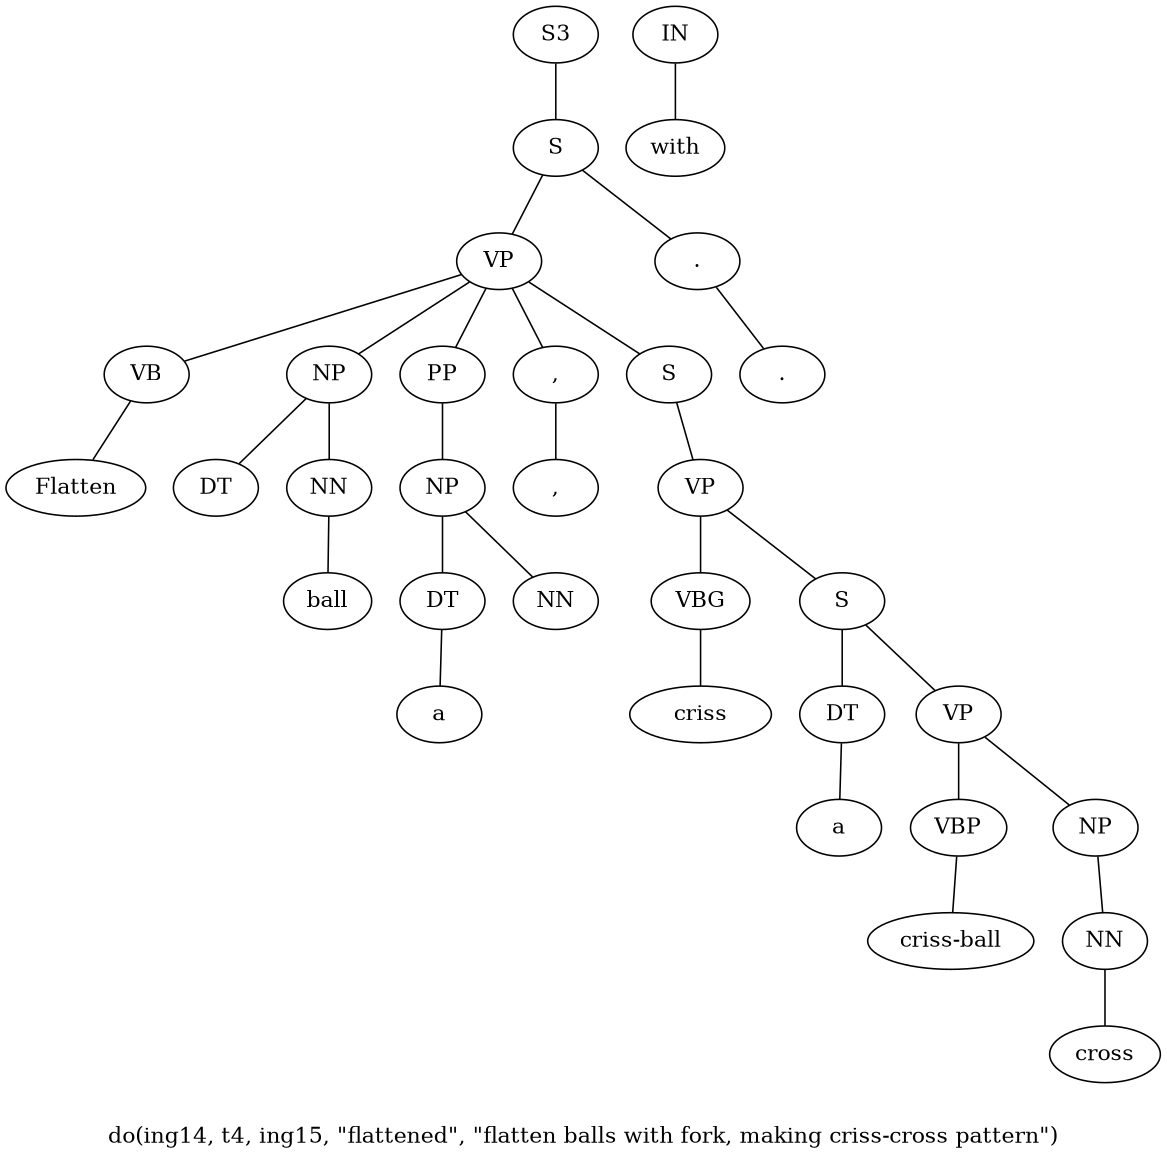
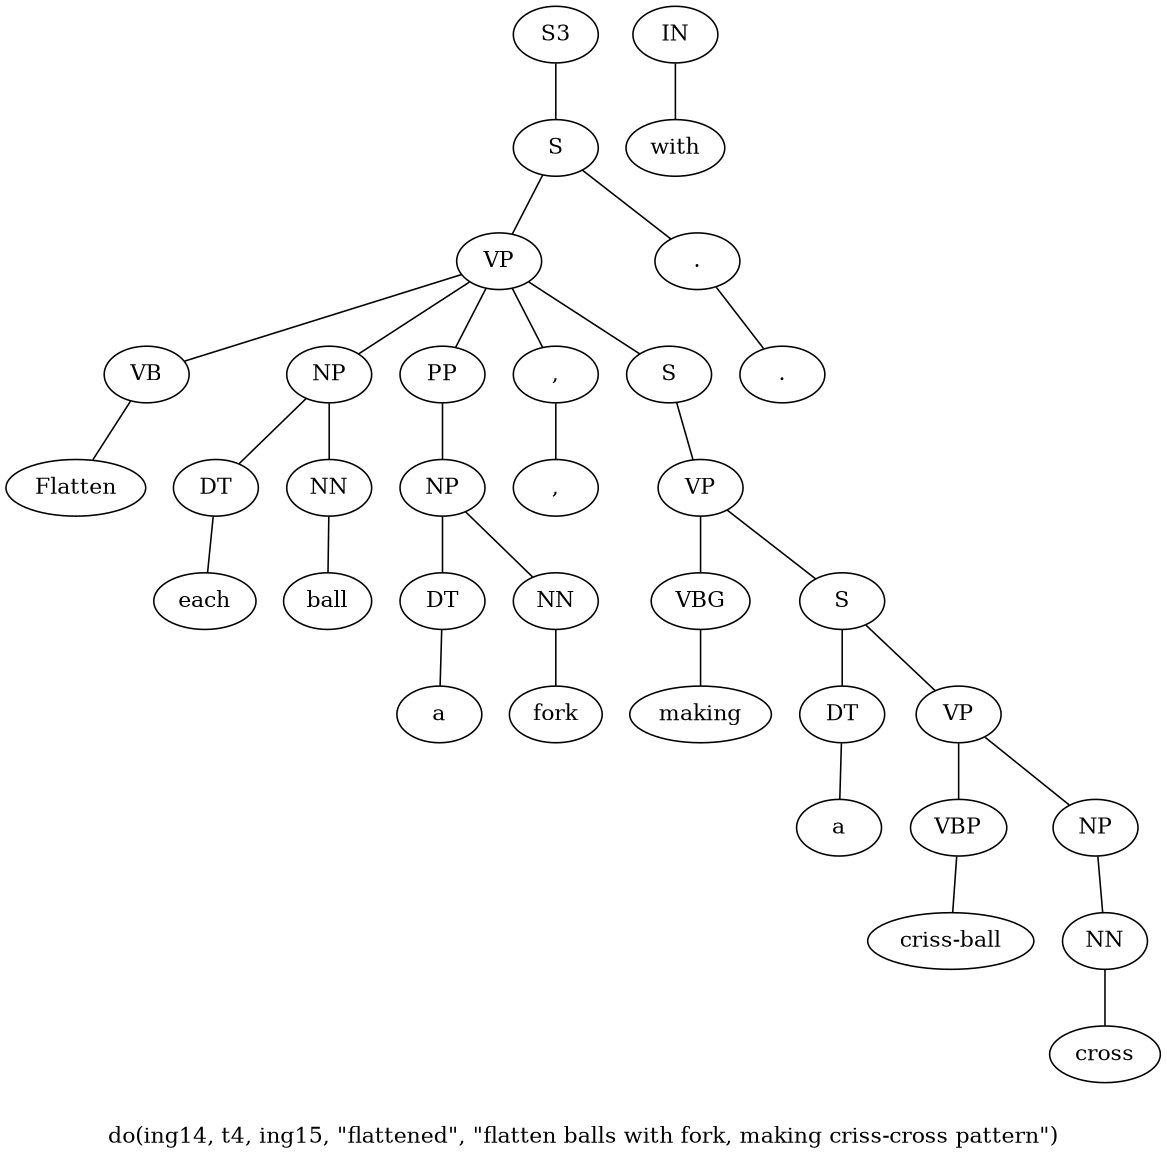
node "each": added
node "fork": added
node "criss": label "criss" -> "making"
